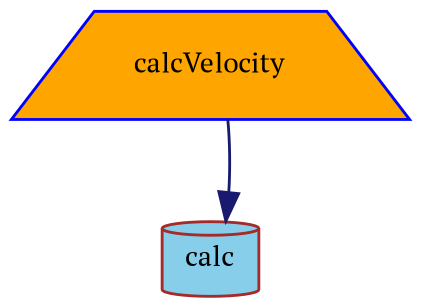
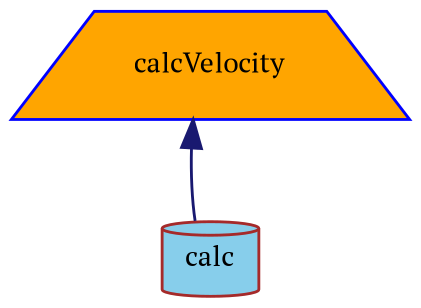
edge "calcVelocity" -> "calc": reversed
